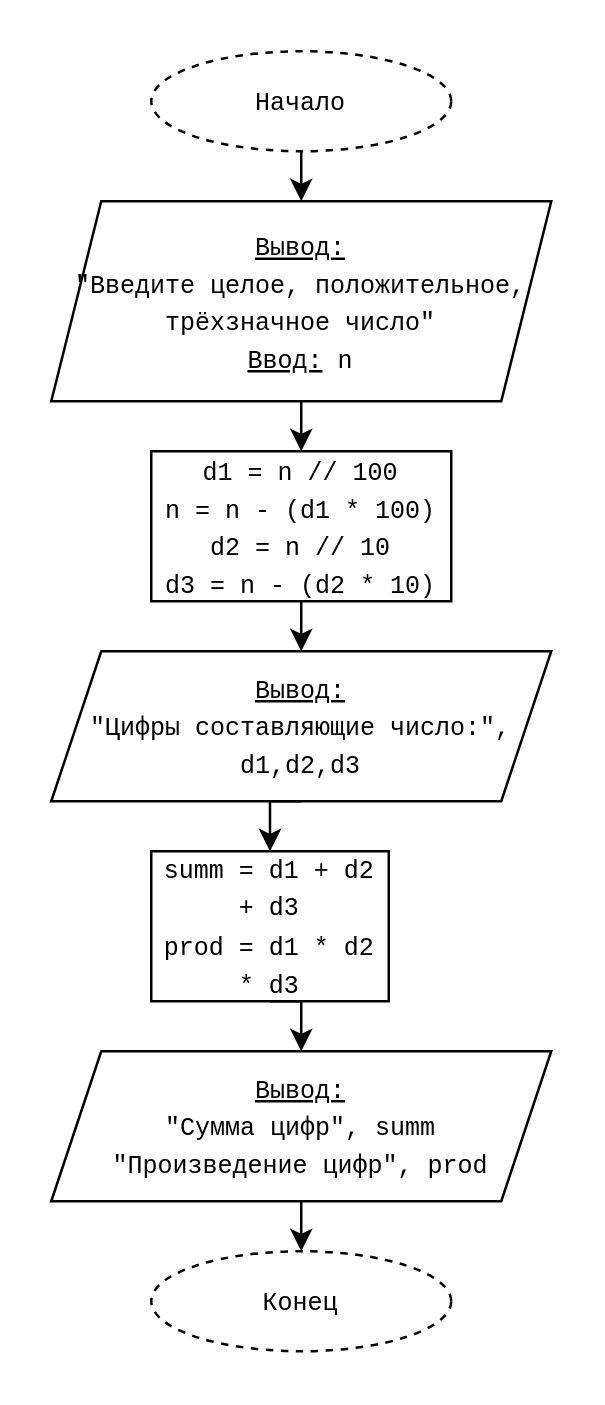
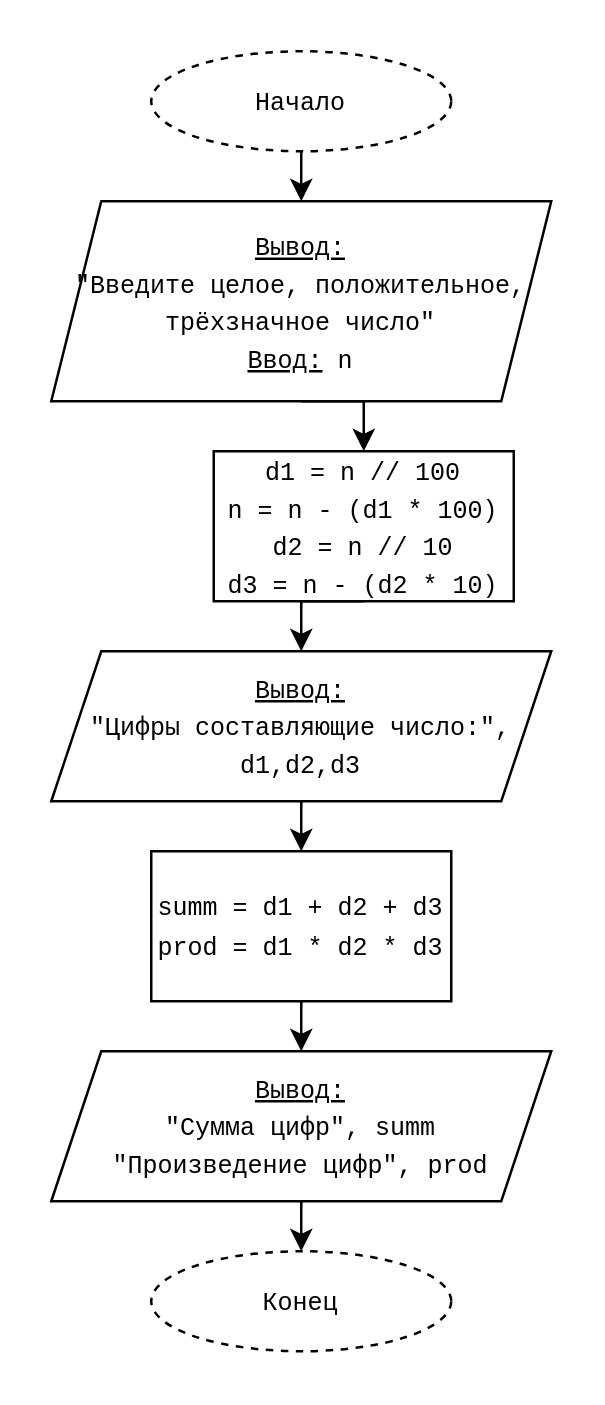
node "d1 = n // 100 n = n - (d1 * 100) d2 = n // 10 d3 = n - (d2 * 10)": moved (301, 526) -> (364, 526)
node "summ = d1 + d2 + d3 prod = d1 * d2 * d3": size 238x150 -> 300x150
